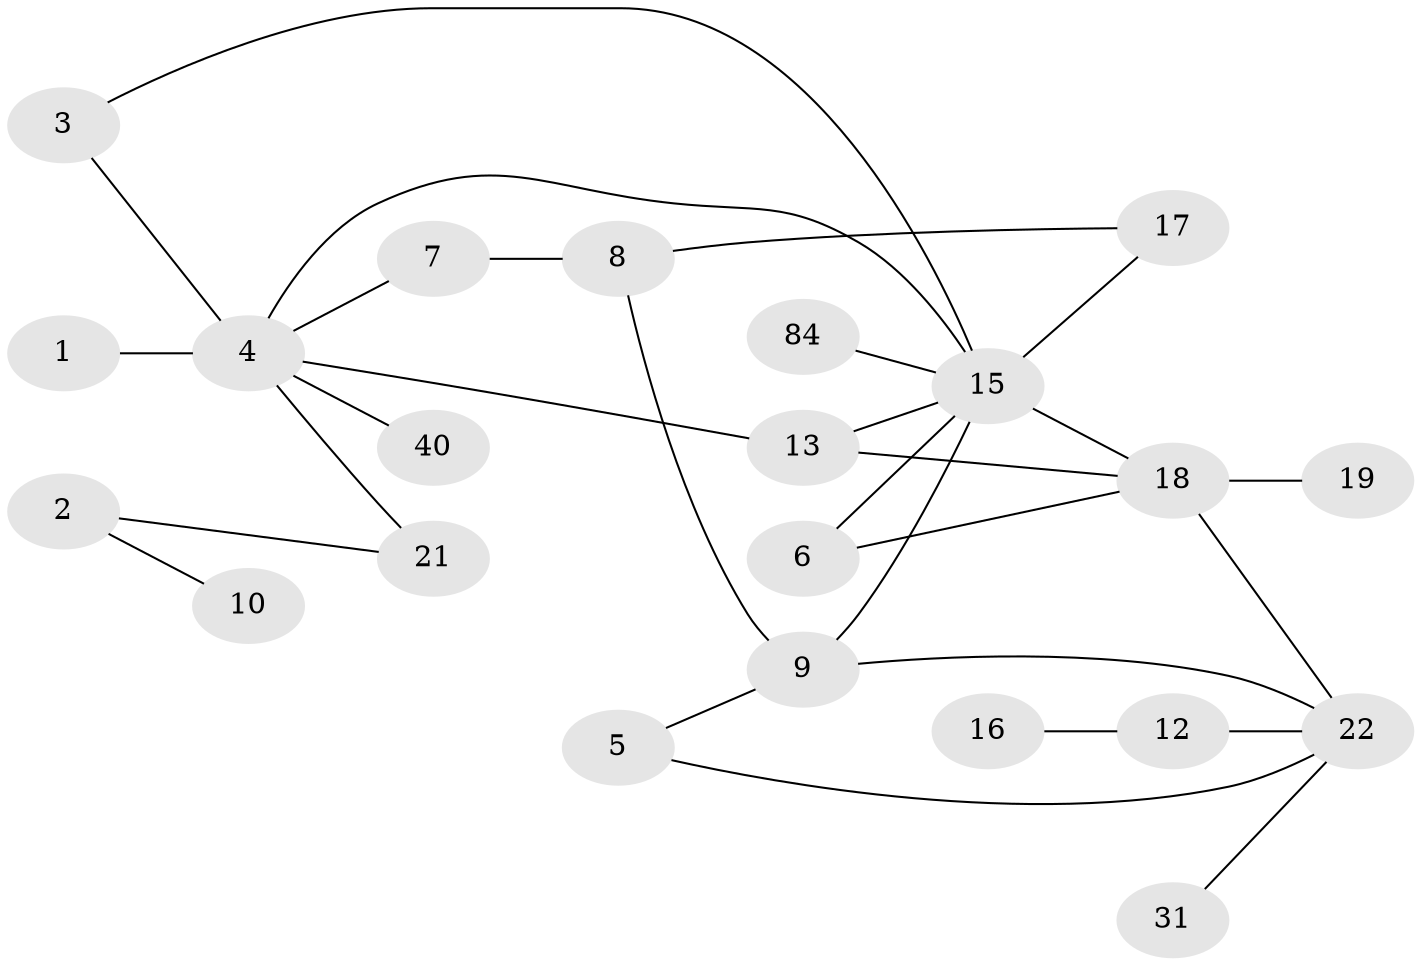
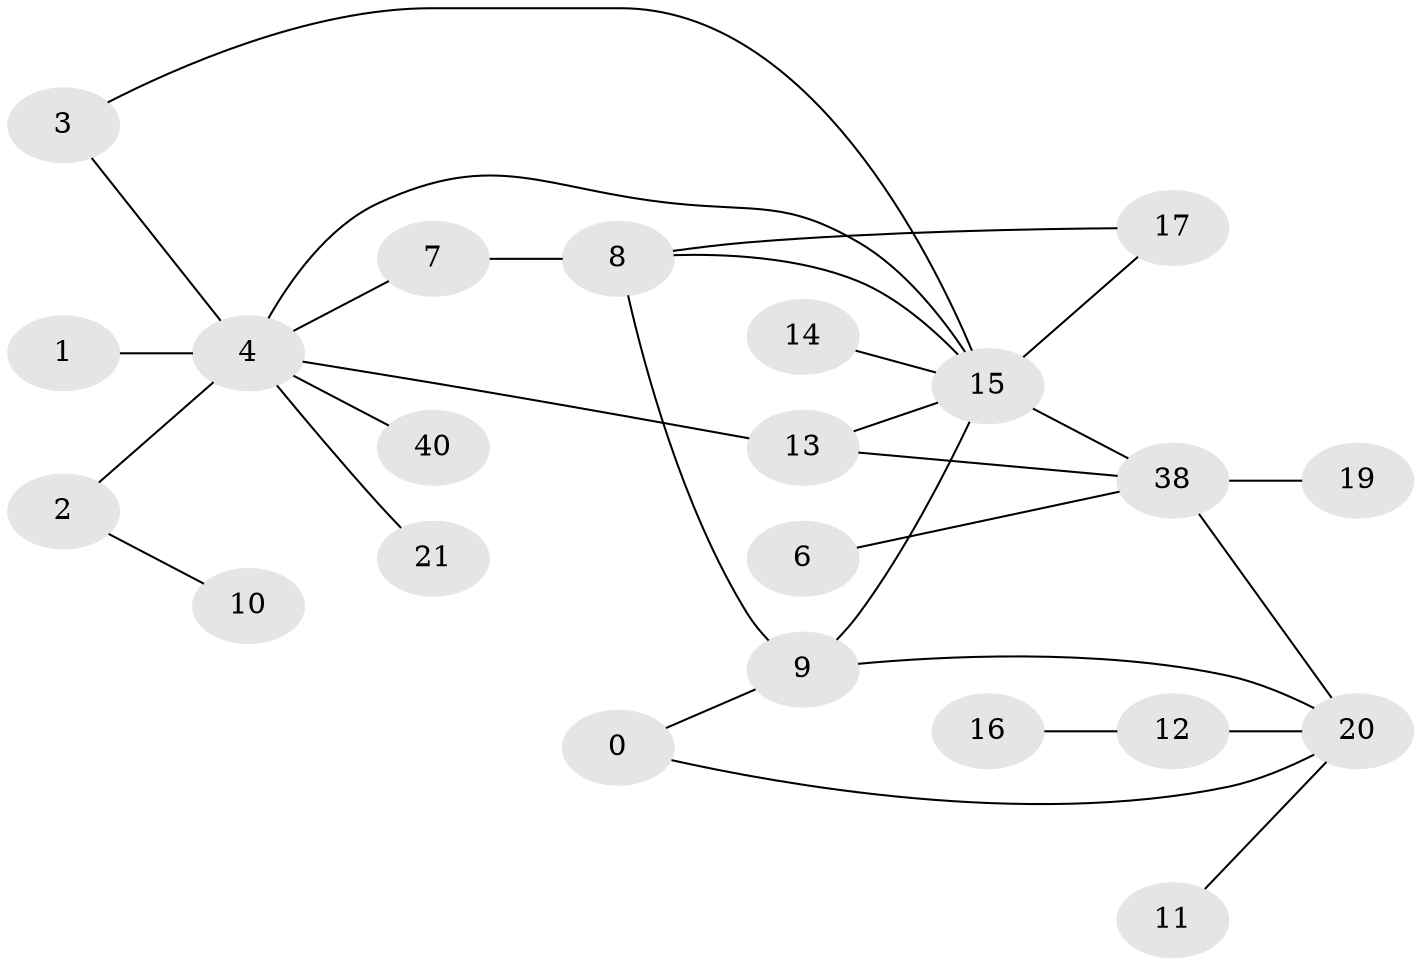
node "84": label "84" -> "14"
edge "15" -- "6": now "15" -- "8"
node "18": label "18" -> "38"
edge "2" -- "21": now "2" -- "4"
node "22": label "22" -> "20"
node "5": label "5" -> "0"
node "31": label "31" -> "11"
